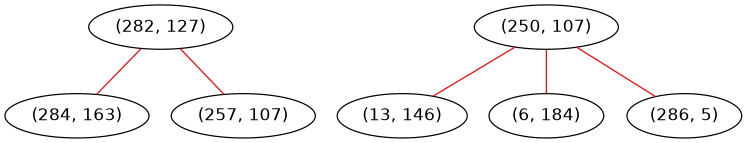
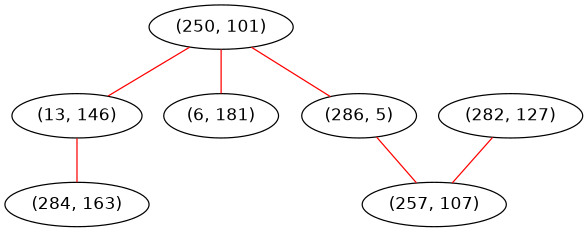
node "(250, 107)": label "(250, 107)" -> "(250, 101)"
edge "(282, 127)" -- "(284, 163)": now "(13, 146)" -- "(284, 163)"
node "(6, 184)": label "(6, 184)" -> "(6, 181)"
edge "(286, 5)" -- "(257, 107)": added
